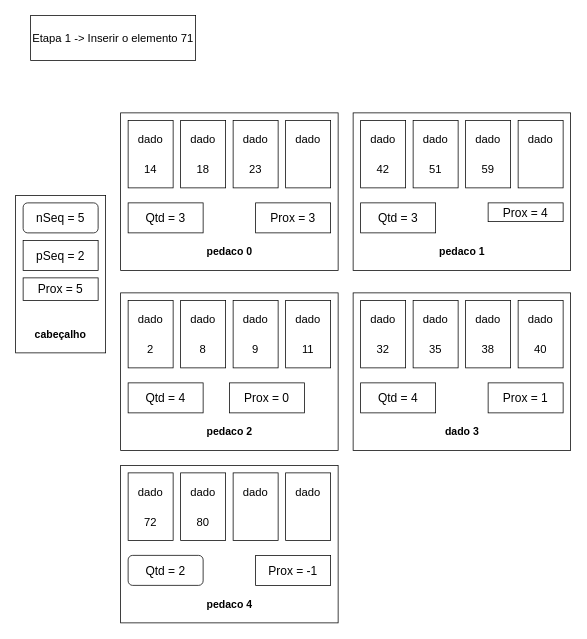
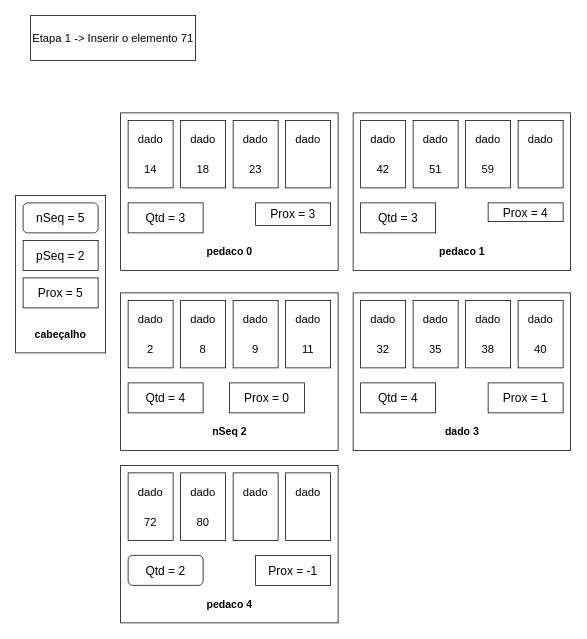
node "Prox = 3": size 75x30 -> 75x23
node "Prox = 5": size 75x23 -> 75x30
node "pedaco 2": label "pedaco 2" -> "nSeq 2"
